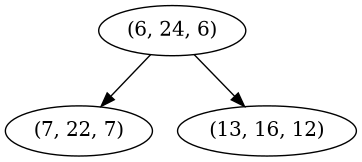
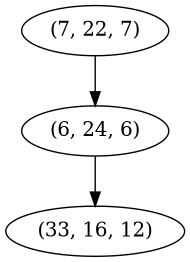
edge "(6, 24, 6)" -> "(7, 22, 7)": reversed
node "(13, 16, 12)": label "(13, 16, 12)" -> "(33, 16, 12)"
